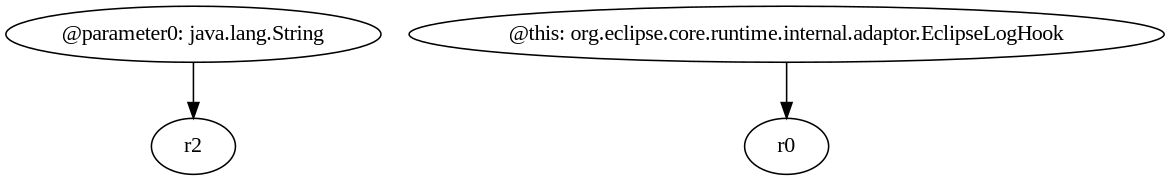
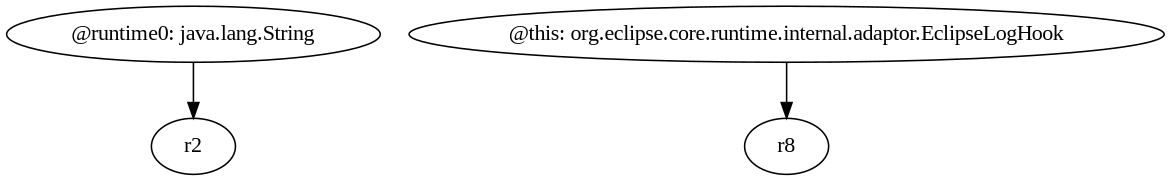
node "@parameter0: java.lang.String": label "@parameter0: java.lang.String" -> "@runtime0: java.lang.String"
node "r0": label "r0" -> "r8"
